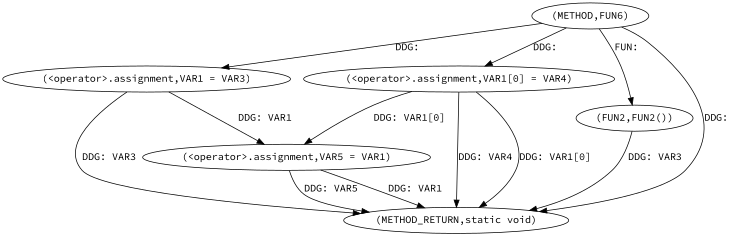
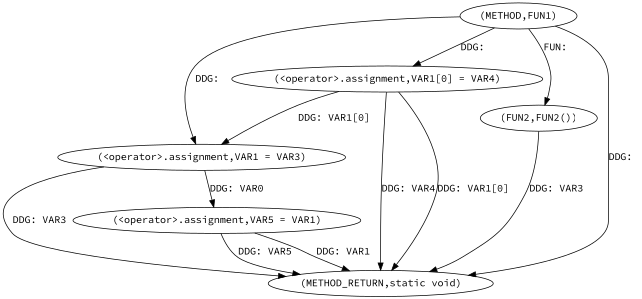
node "(METHOD,FUN6)": label "(METHOD,FUN6)" -> "(METHOD,FUN1)"
edge "(<operator>.assignment,VAR1[0] = VAR4)" -> "(<operator>.assignment,VAR5 = VAR1)": now "(<operator>.assignment,VAR1[0] = VAR4)" -> "(<operator>.assignment,VAR1 = VAR3)"
edge "(<operator>.assignment,VAR1 = VAR3)" -> "(<operator>.assignment,VAR5 = VAR1)": label "DDG: VAR1" -> "DDG: VAR0"
